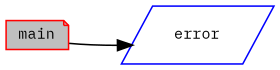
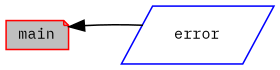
edge "main" -> "error": reversed
